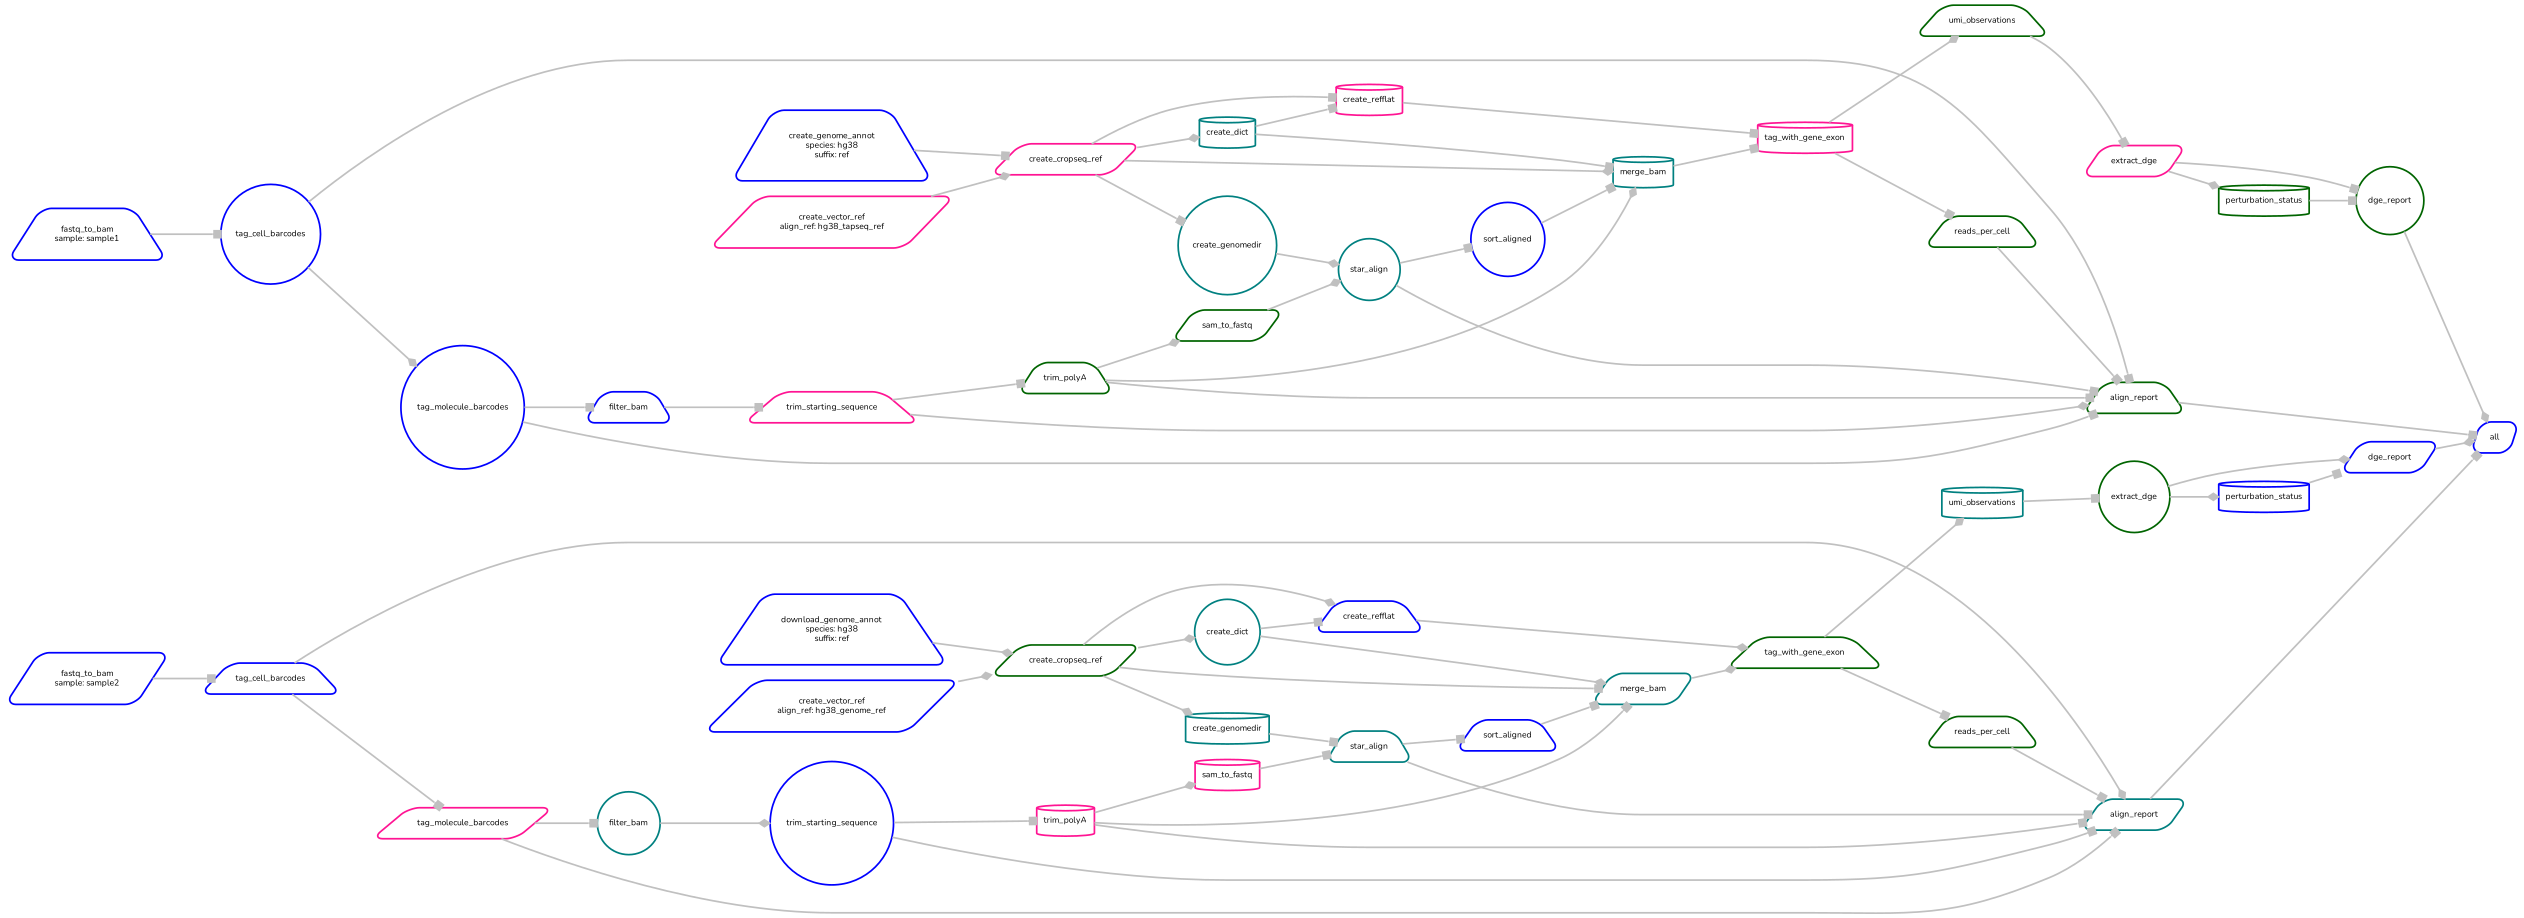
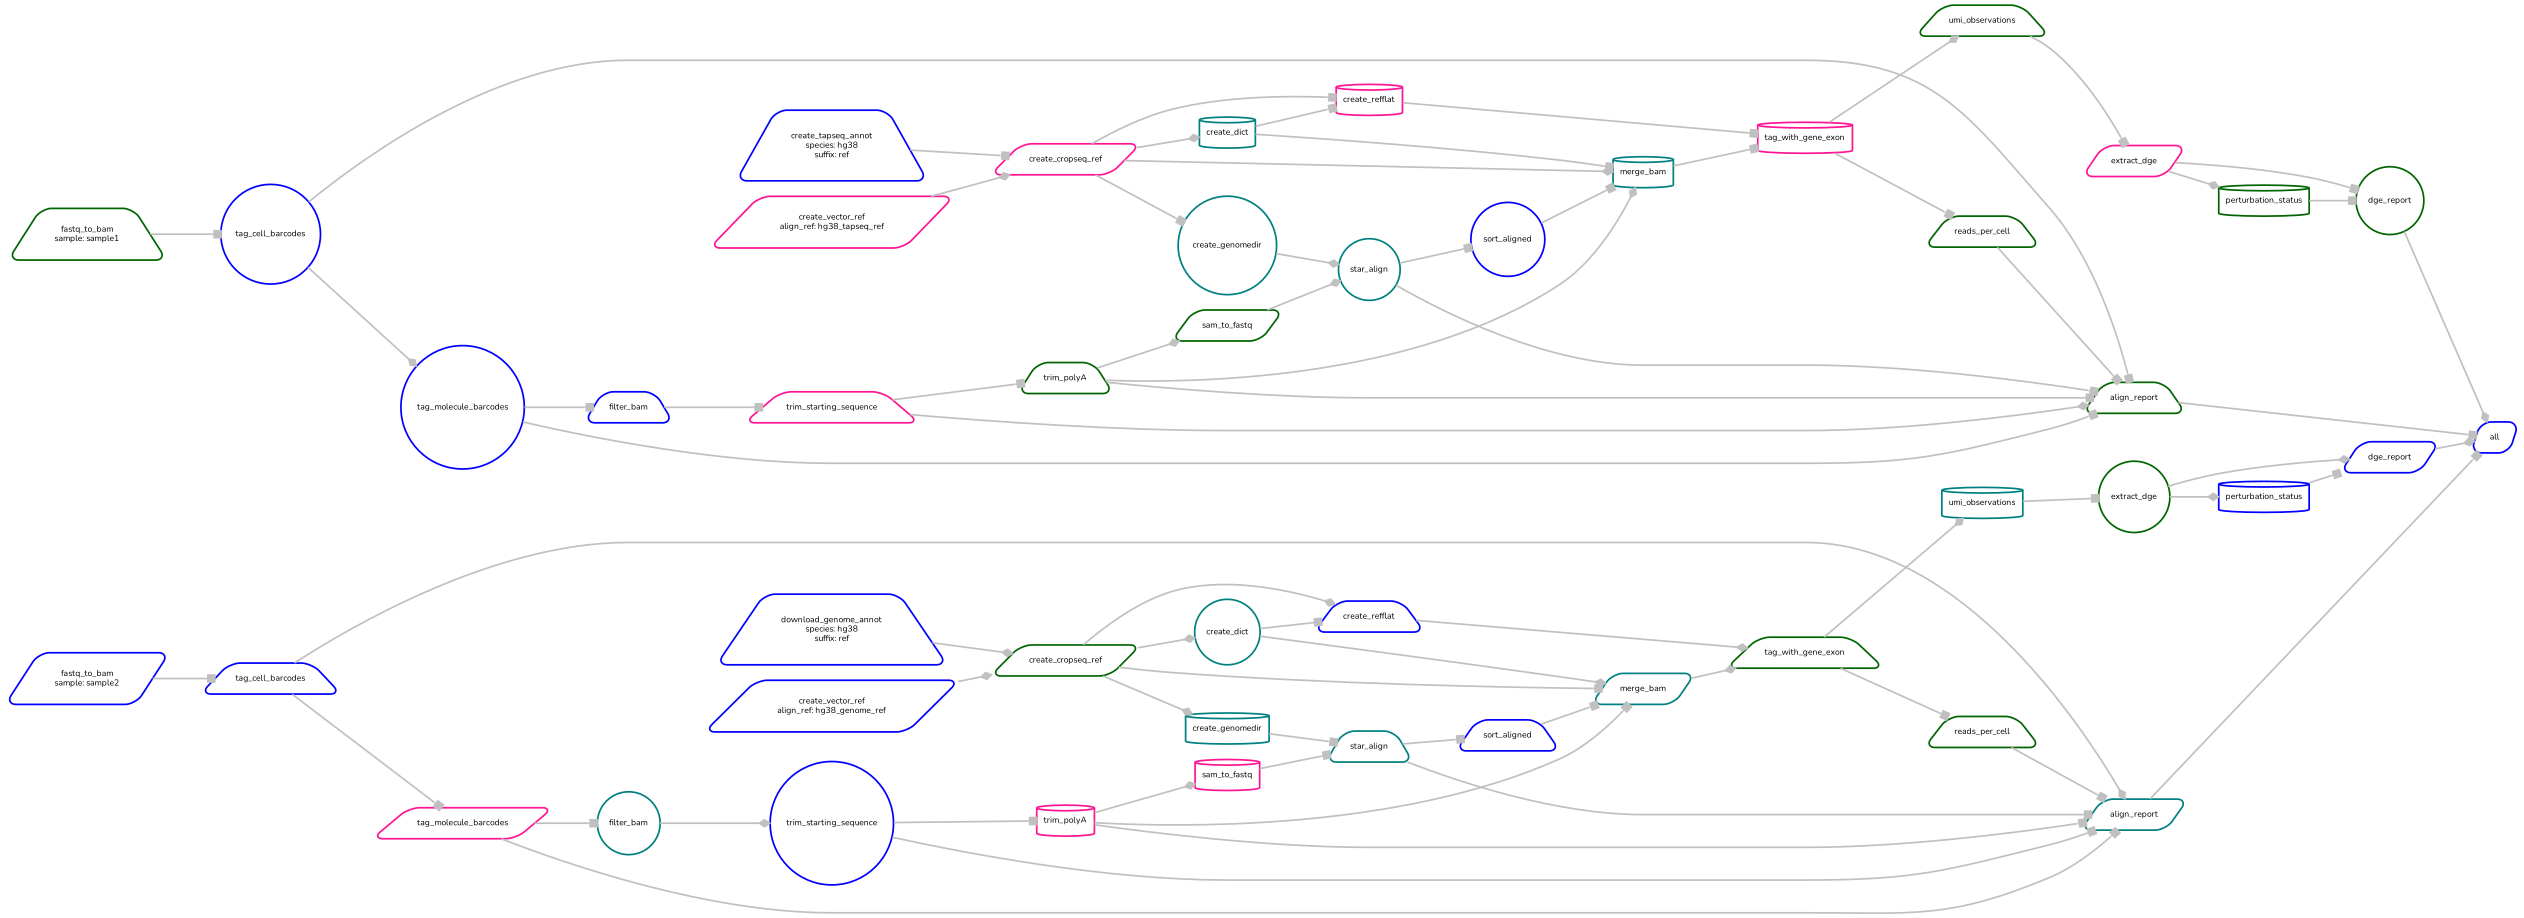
node "create_genome_annot species: hg38 suffix: ref": label "create_genome_annot species: hg38 suffix: ref" -> "create_tapseq_annot species: hg38 suffix: ref"
node "fastq_to_bam sample: sample1": color blue -> darkgreen
